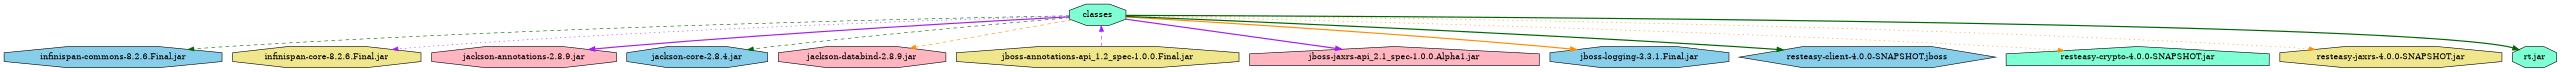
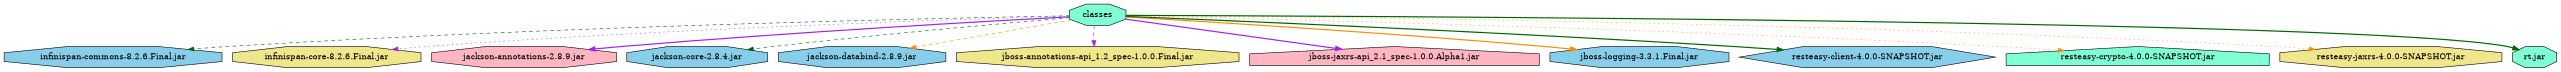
edge "jboss-annotations-api_1.2_spec-1.0.0.Final.jar" -> "classes": reversed
node "jackson-databind-2.8.9.jar": fillcolor lightpink -> skyblue
node "resteasy-client-4.0.0-SNAPSHOT.jboss": label "resteasy-client-4.0.0-SNAPSHOT.jboss" -> "resteasy-client-4.0.0-SNAPSHOT.jar"
